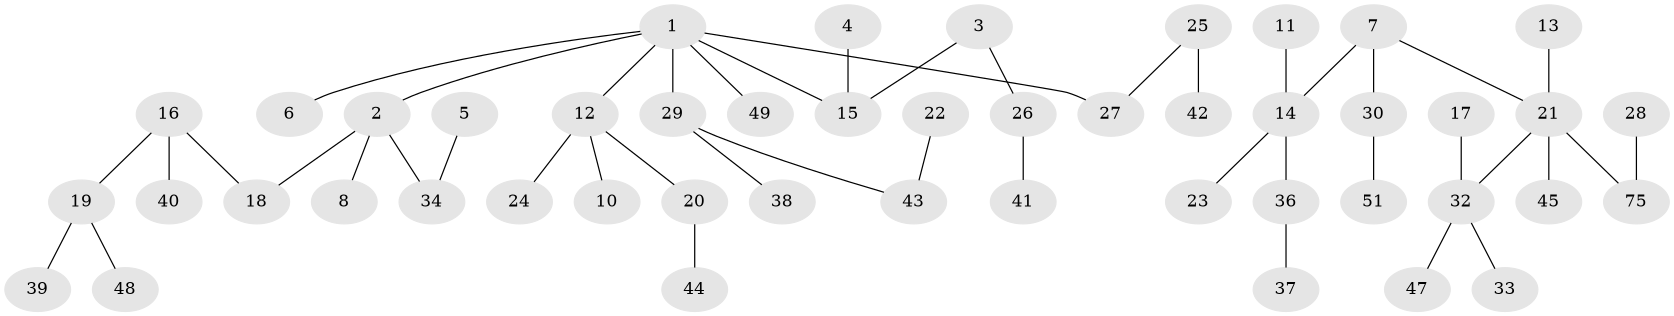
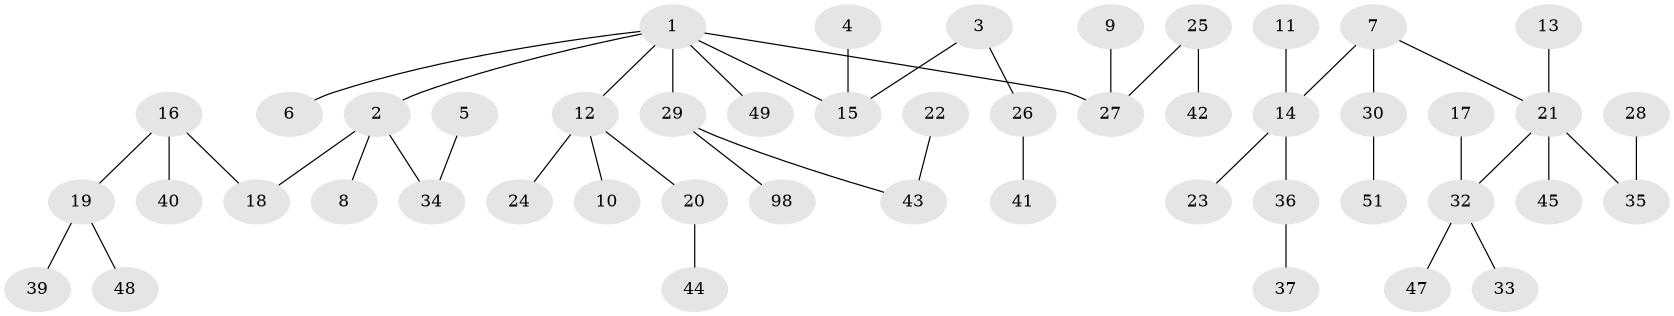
node "9": added
node "38": label "38" -> "98"
node "75": label "75" -> "35"
